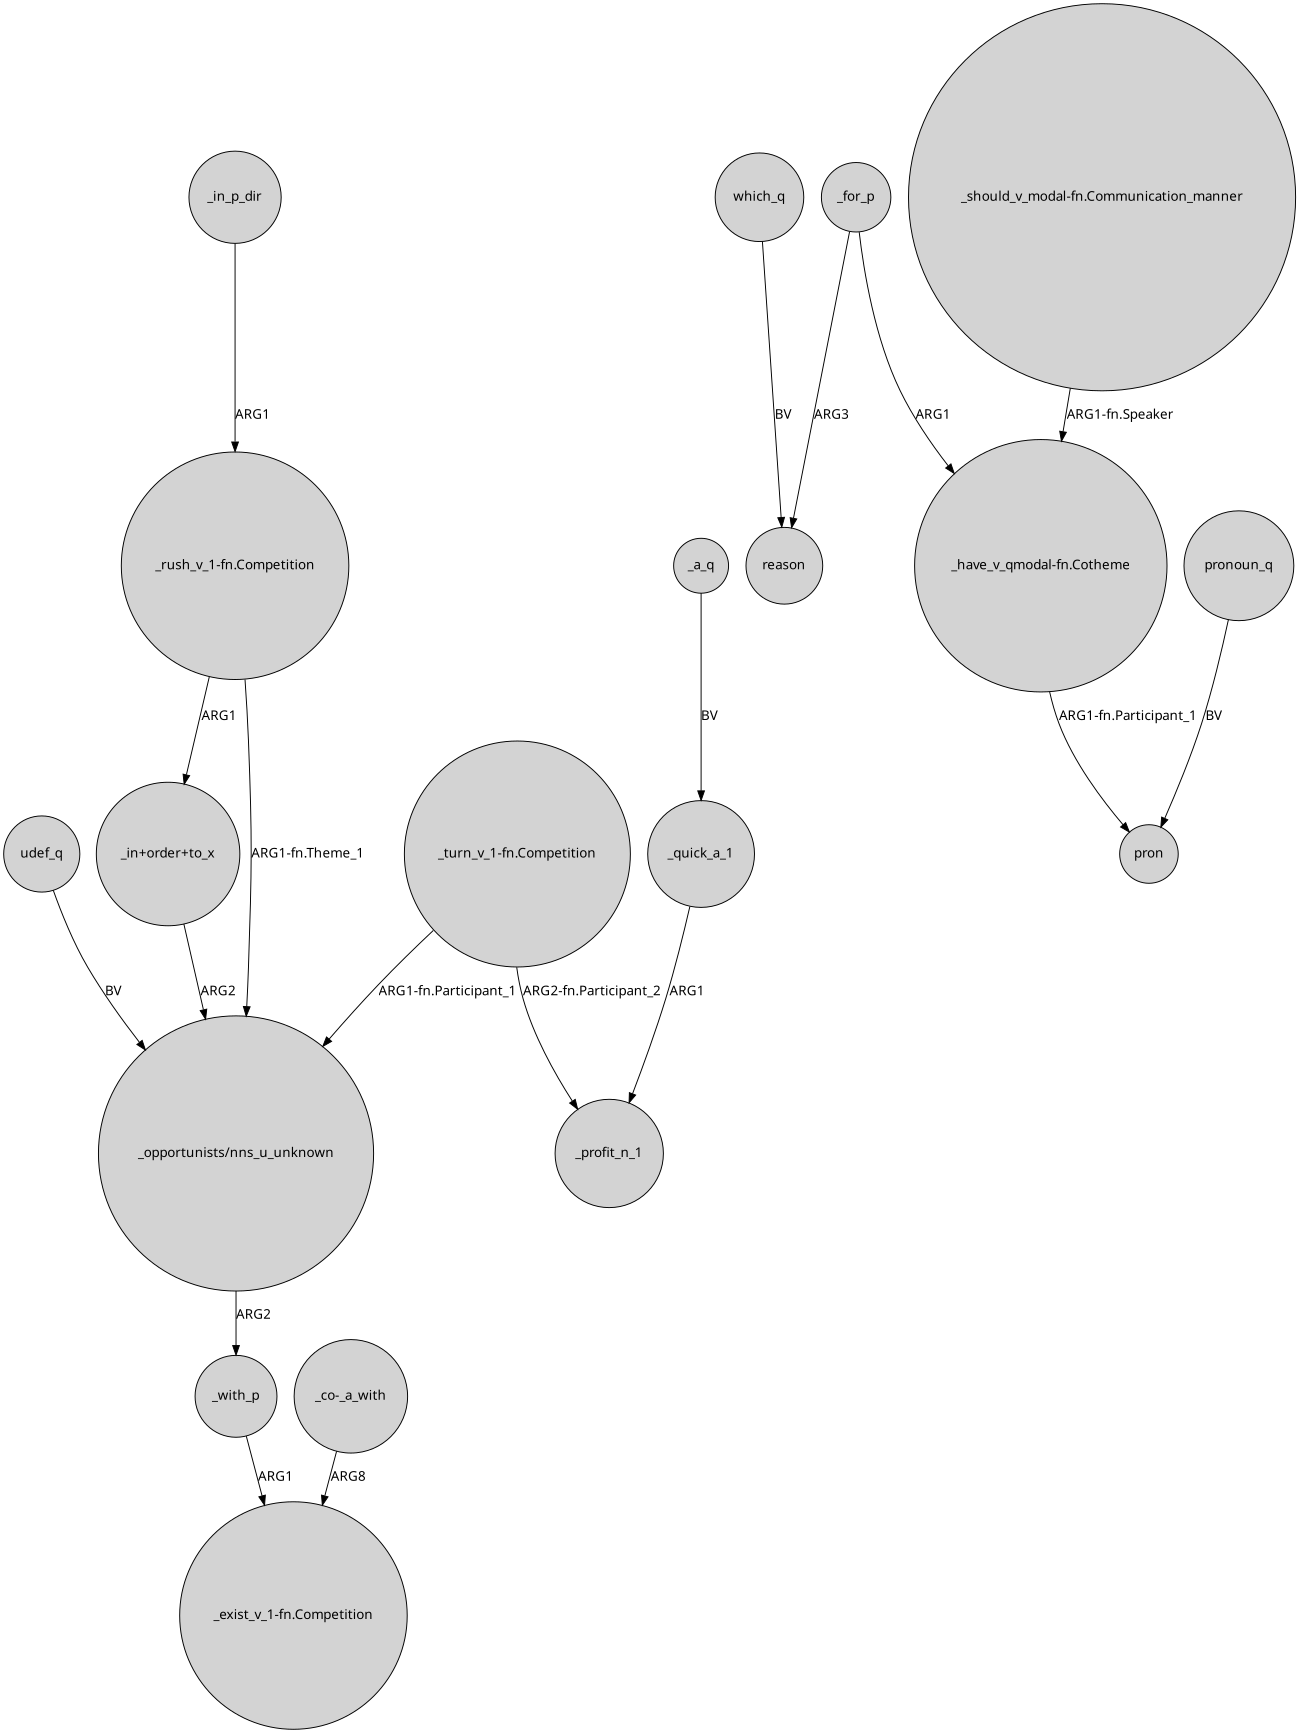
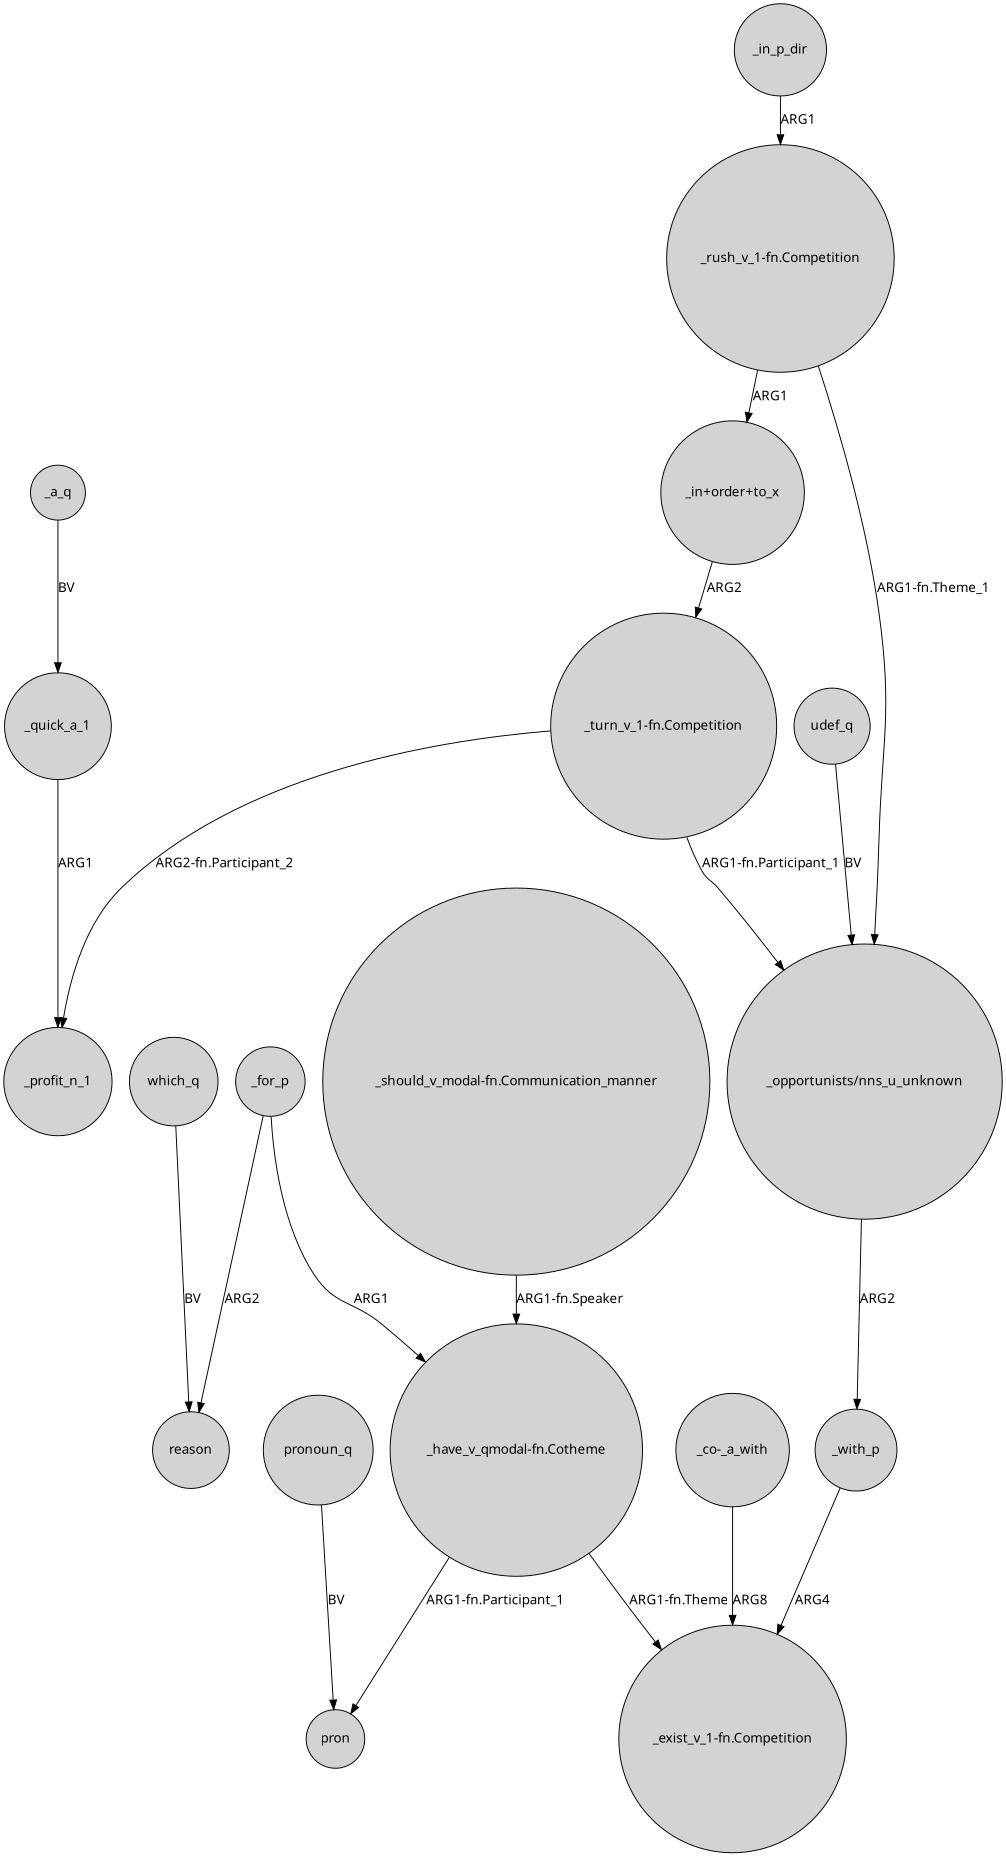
edge "_for_p" -> "reason": label "ARG3" -> "ARG2"
edge "_in+order+to_x" -> "_opportunists/nns_u_unknown": now "_in+order+to_x" -> "_turn_v_1-fn.Competition"
edge "_with_p" -> "_exist_v_1-fn.Competition": label "ARG1" -> "ARG4"
edge "_have_v_qmodal-fn.Cotheme" -> "_exist_v_1-fn.Competition": added, label "ARG1-fn.Theme"
